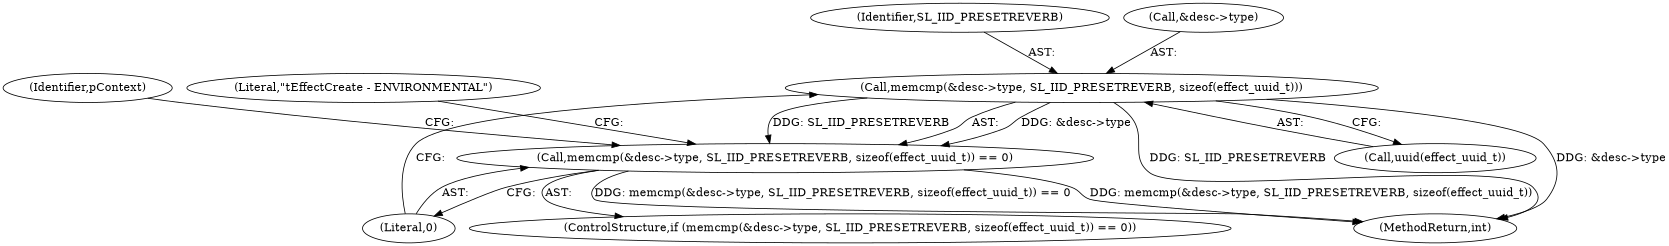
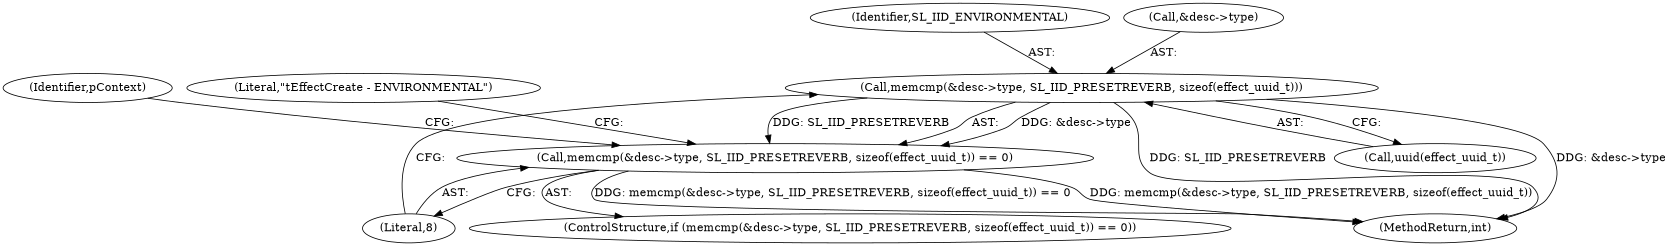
node "(Identifier,SL_IID_PRESETREVERB)": label "(Identifier,SL_IID_PRESETREVERB)" -> "(Identifier,SL_IID_ENVIRONMENTAL)"
node "(Literal,0)": label "(Literal,0)" -> "(Literal,8)"
